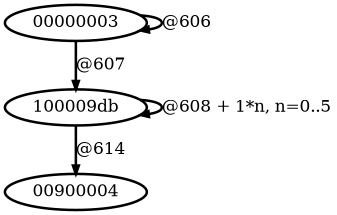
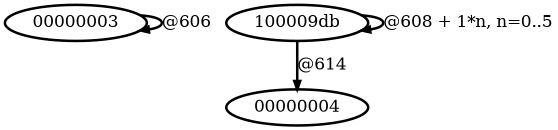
edge "00000003" -> "100009db": removed, label "@607"
node "00900004": label "00900004" -> "00000004"
